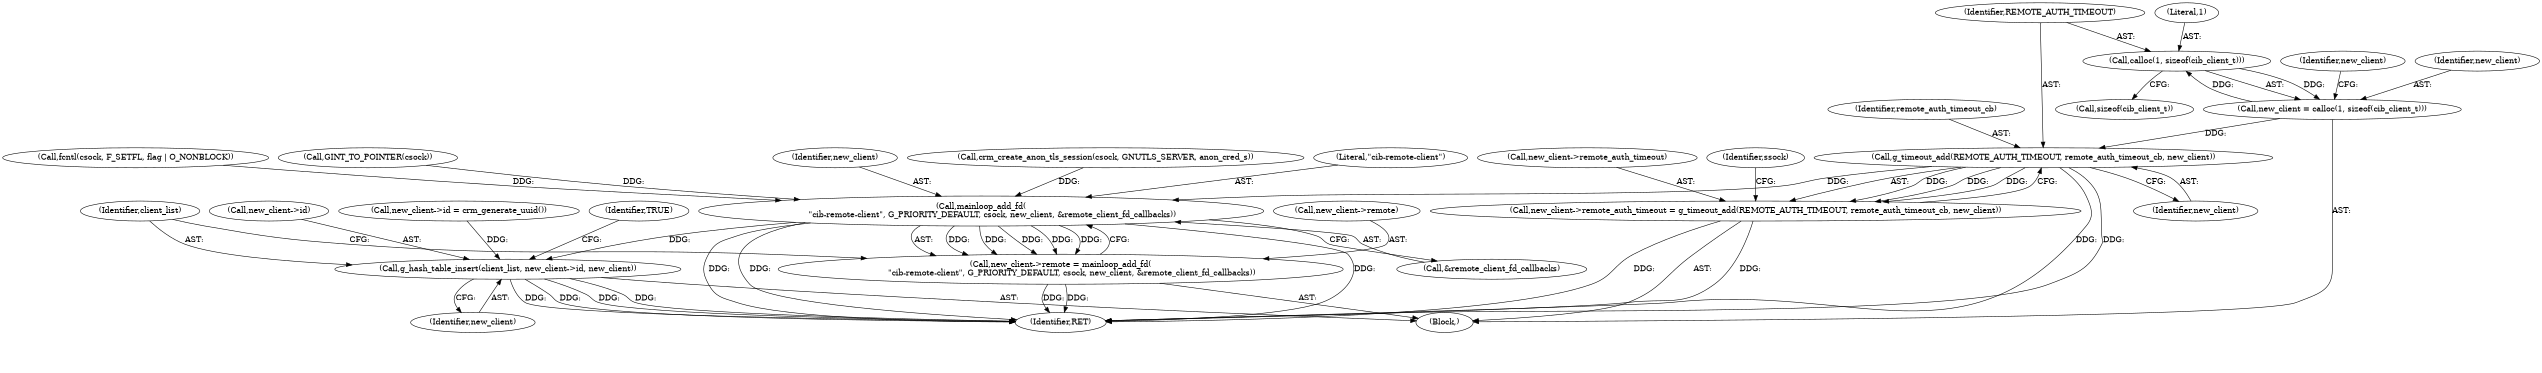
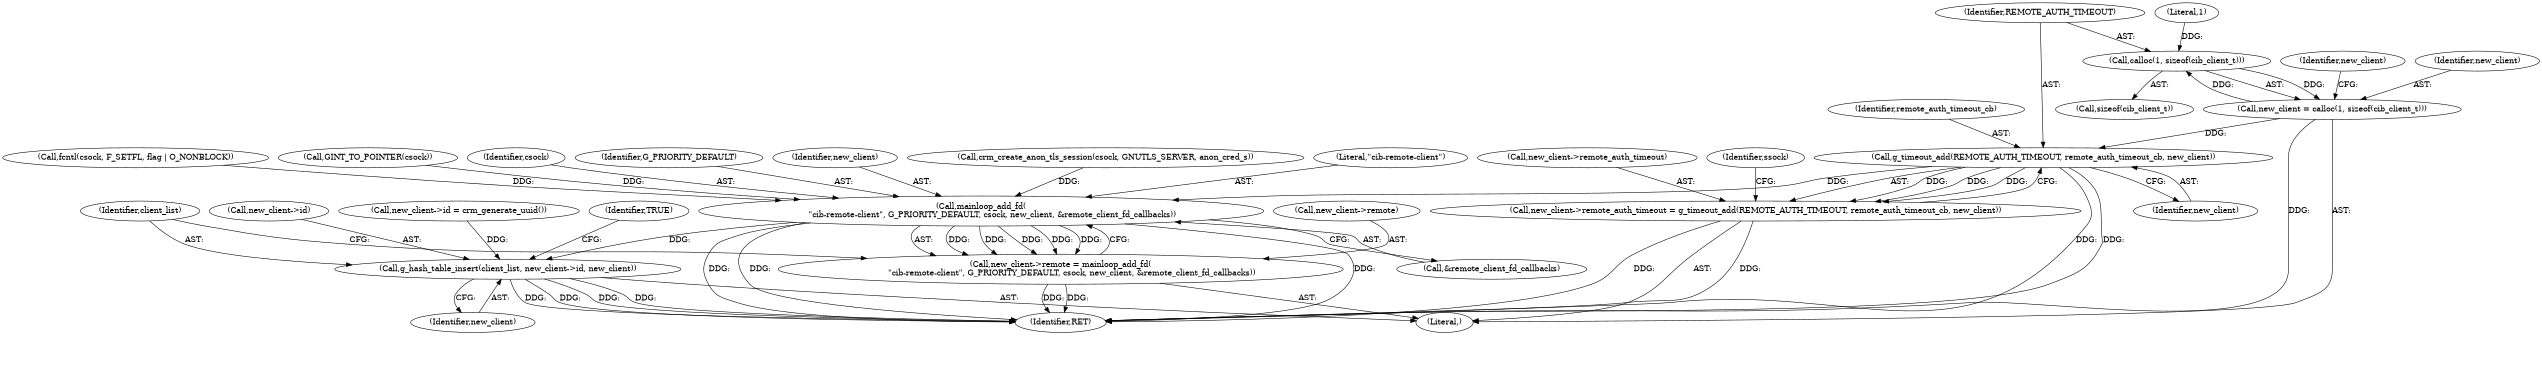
edge "(Literal,1)" -> "(Call,calloc(1, sizeof(cib_client_t)))": label "AST: " -> "DDG: "
edge "(Call,calloc(1, sizeof(cib_client_t)))" -> "(Call,sizeof(cib_client_t))": label "CFG: " -> "AST: "
node "(Identifier,csock)": added
node "(Identifier,G_PRIORITY_DEFAULT)": added
edge "(Call,new_client = calloc(1, sizeof(cib_client_t)))" -> "(Identifier,RET)": added, label "DDG:"
node "(Block,)": label "(Block,)" -> "(Literal,)"
